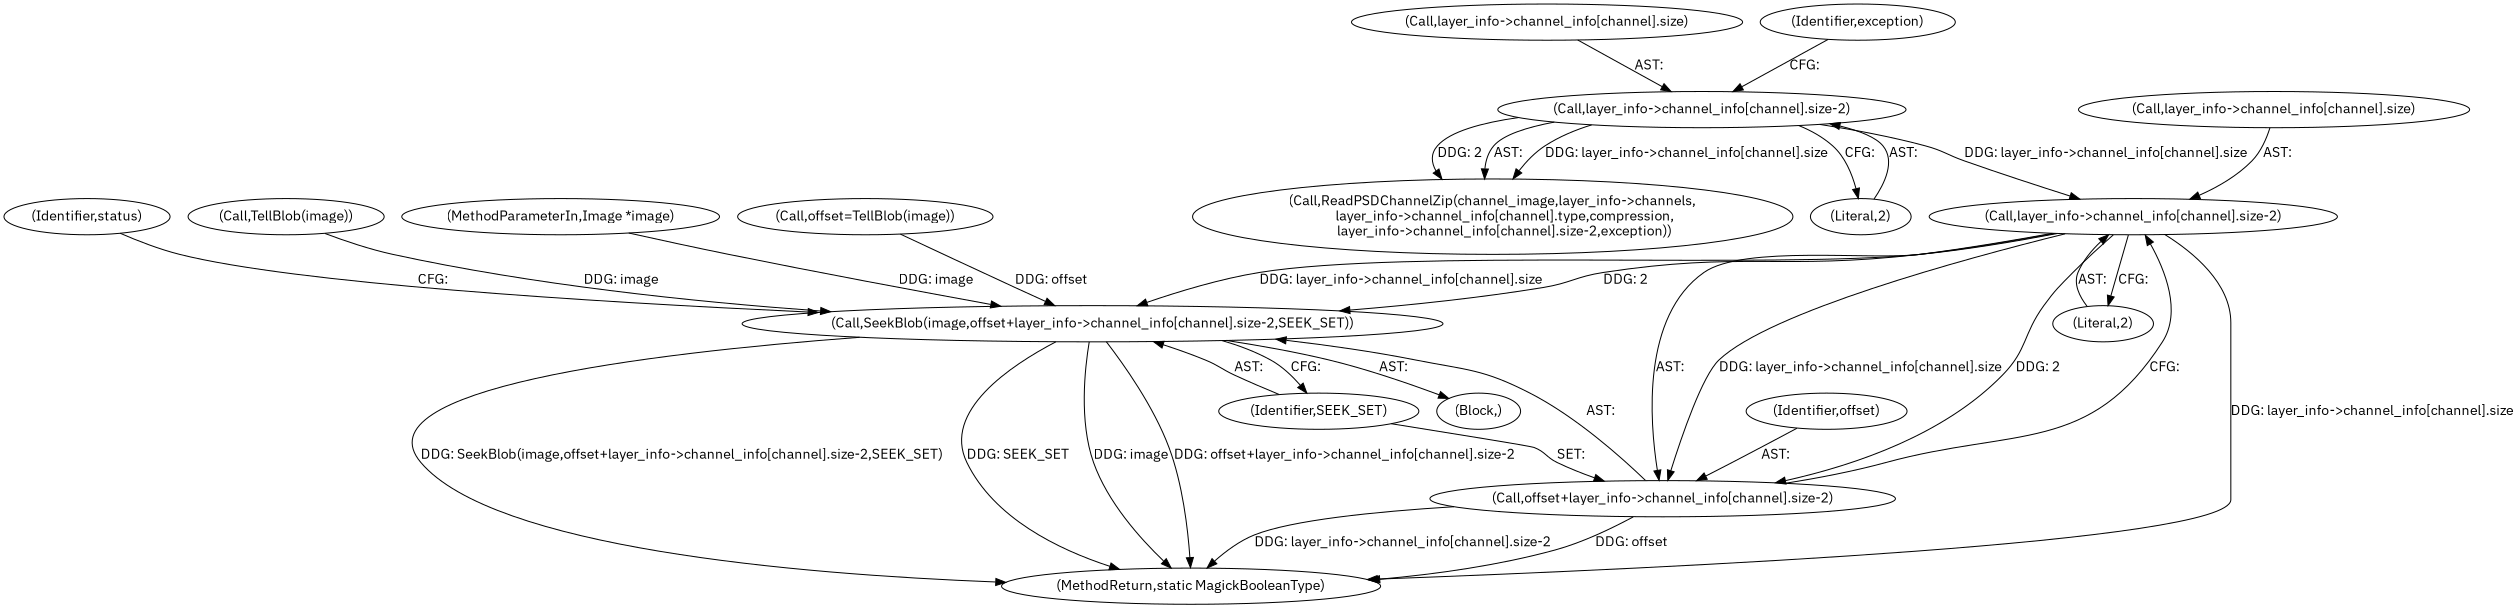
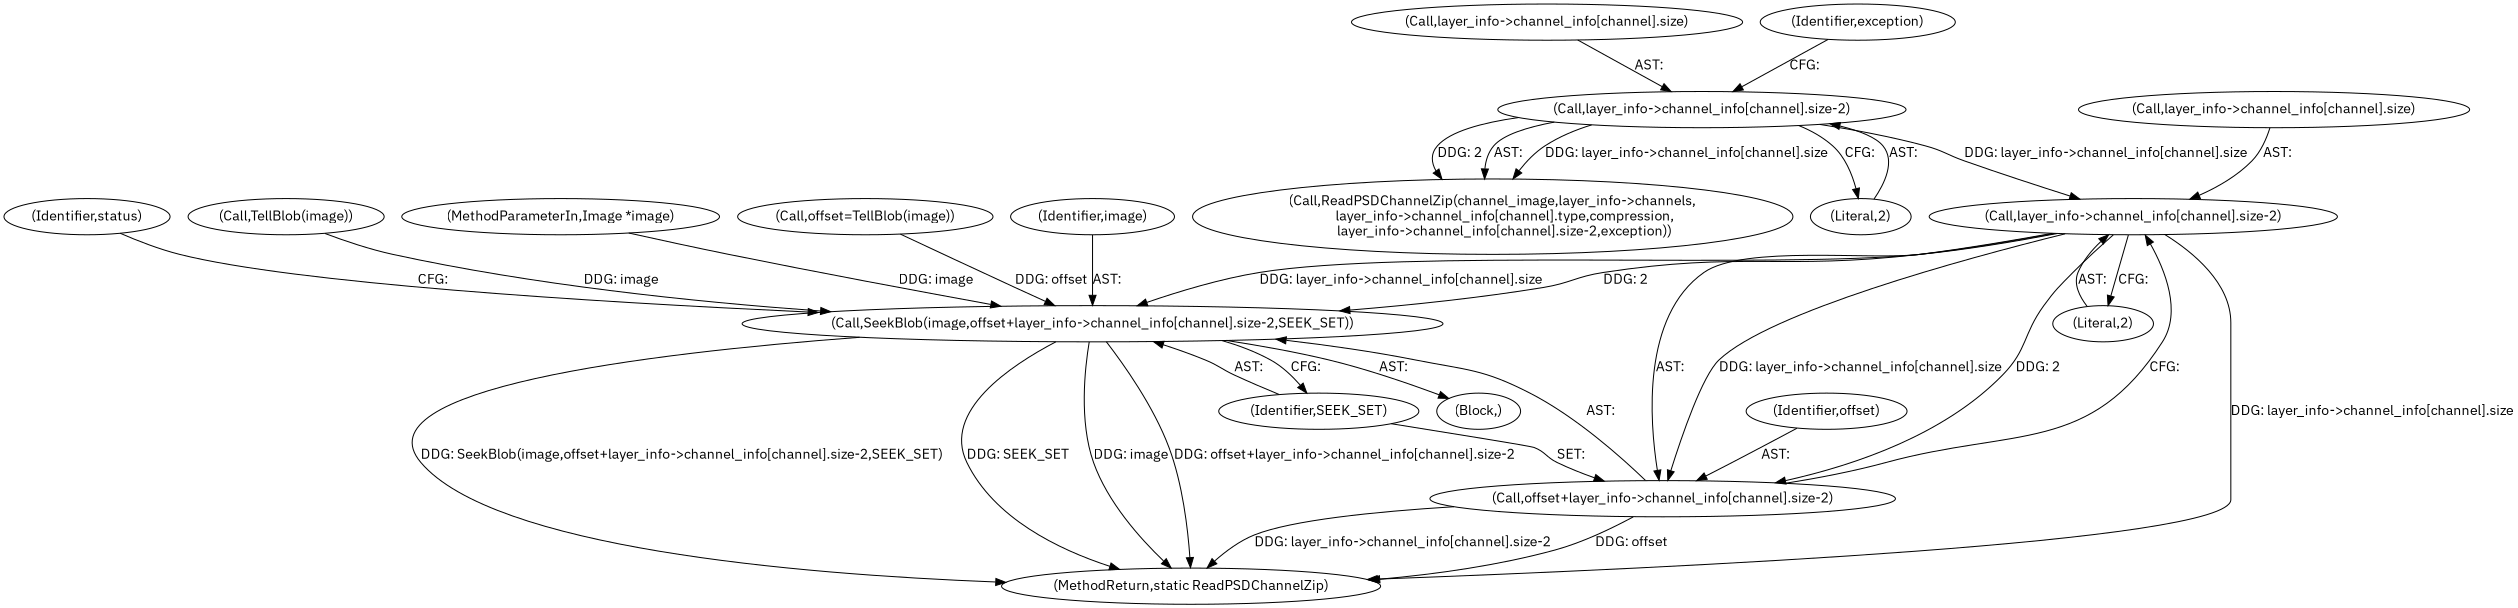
node "(Identifier,image)": added
node "(MethodReturn,static MagickBooleanType)": label "(MethodReturn,static MagickBooleanType)" -> "(MethodReturn,static ReadPSDChannelZip)"
